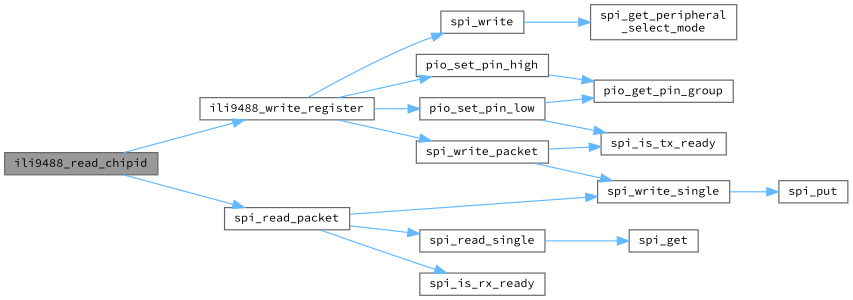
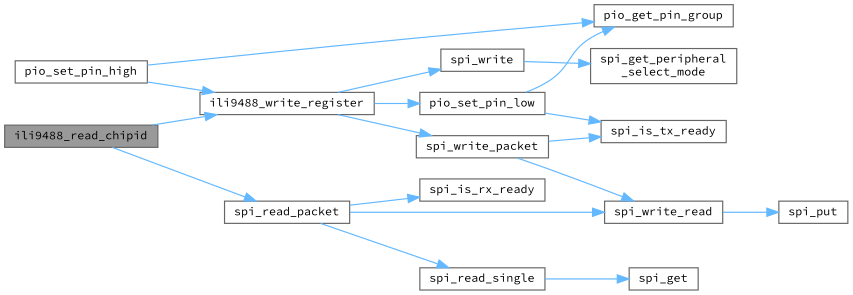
edge "ili9488_write_register" -> "pio_set_pin_high": reversed
node "spi_write_single": label "spi_write_single" -> "spi_write_read"
